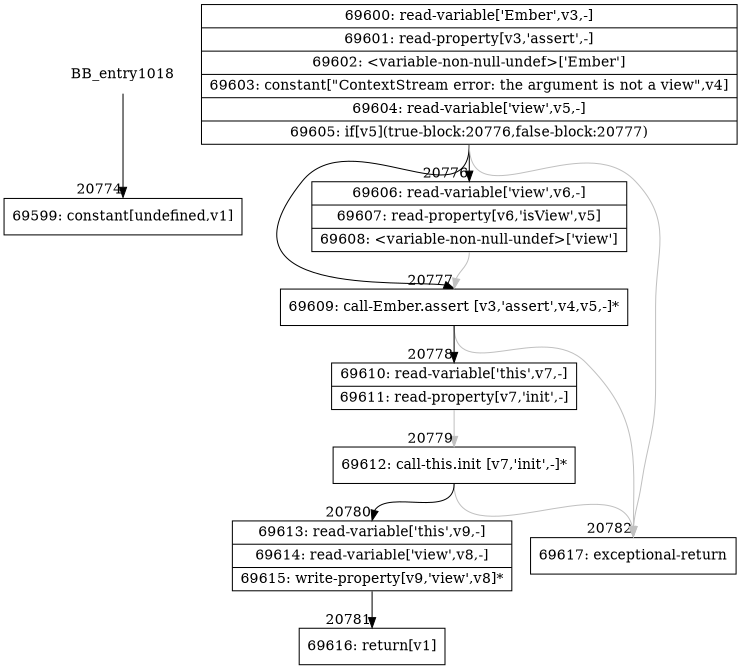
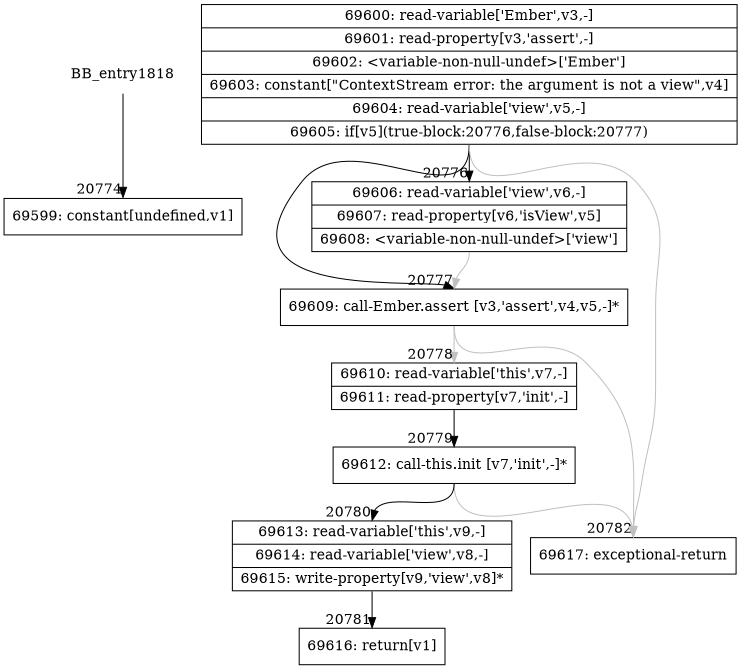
node "BB_entry1018": label "BB_entry1018" -> "BB_entry1818"
edge "69609: call-Ember.assert [v3,'assert',v4,v5,-]*" -> "69610: read-variable['this',v7,-]": color black -> gray
edge "69610: read-variable['this',v7,-]" -> "69612: call-this.init [v7,'init',-]*": color gray -> black
